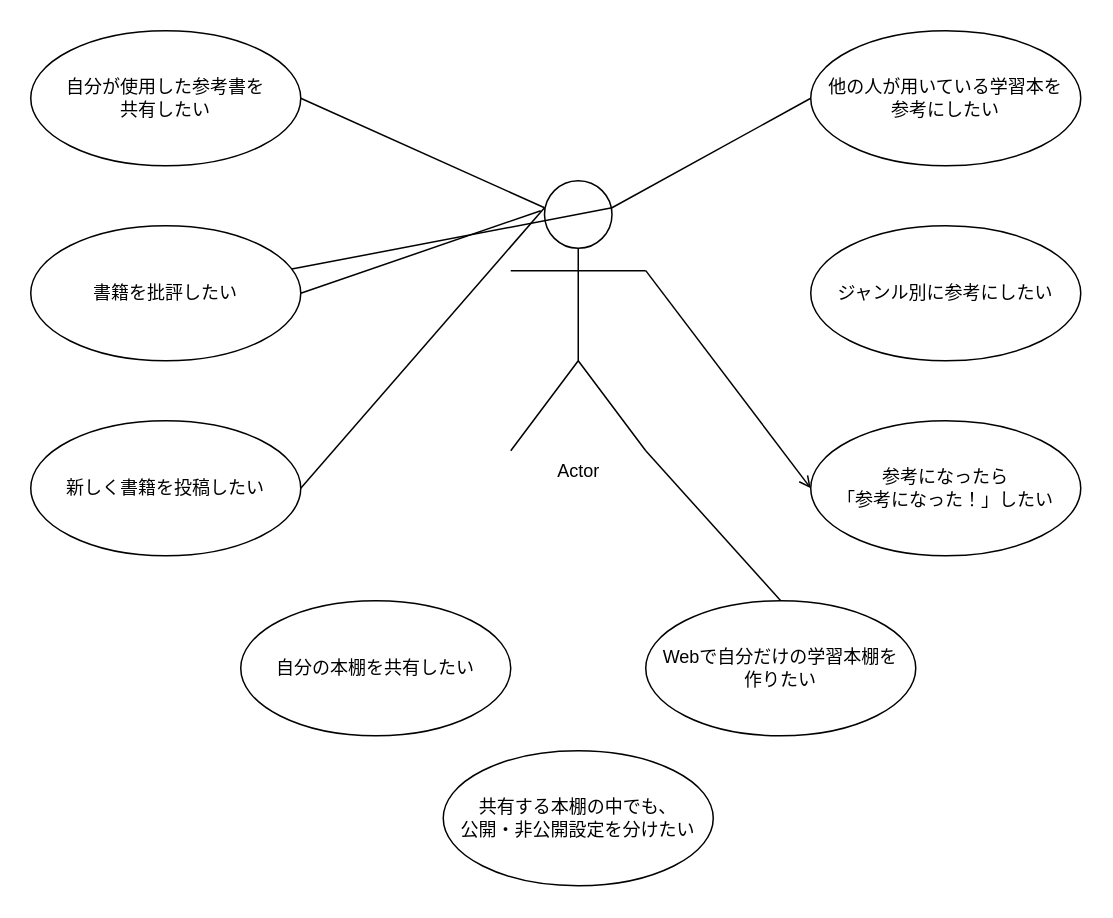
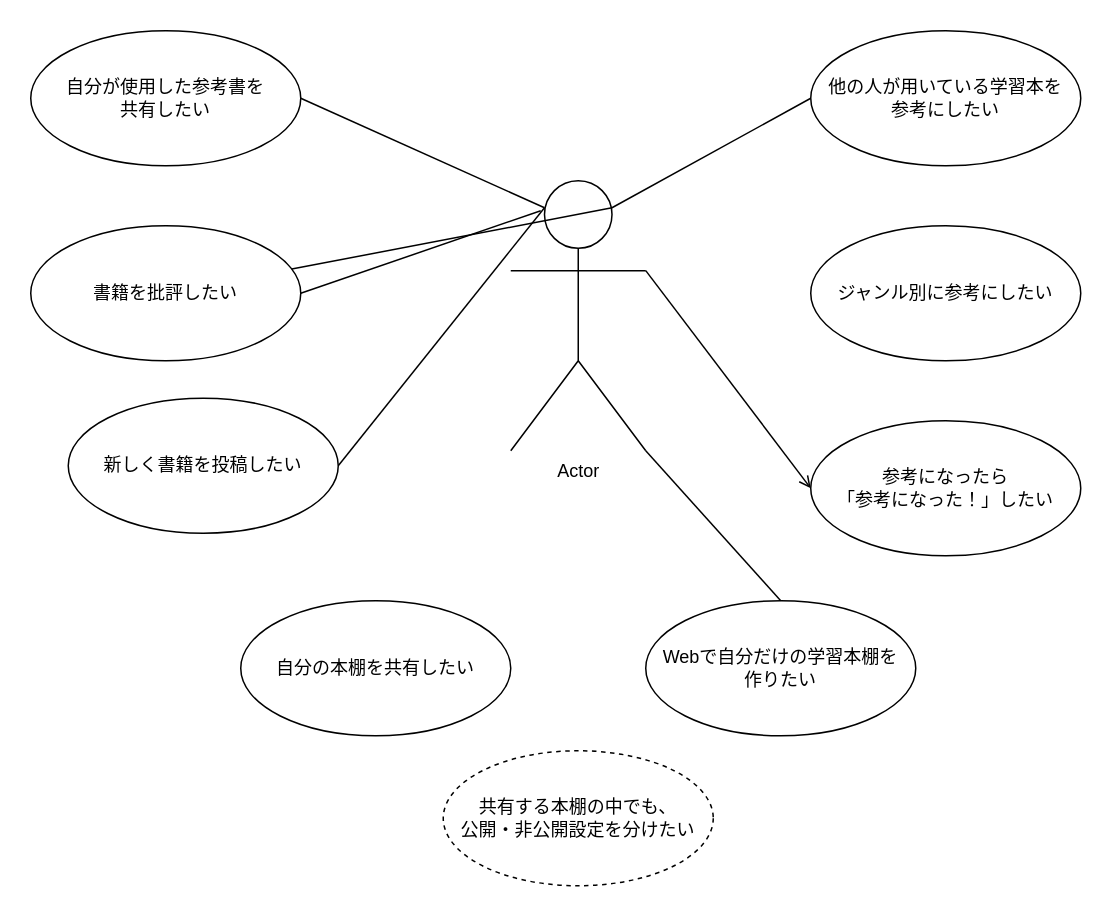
node "新しく書籍を投稿したい": moved (166, 488) -> (203, 466)
node "共有する本棚の中でも、 公開・非公開設定を分けたい": style solid -> dashed
